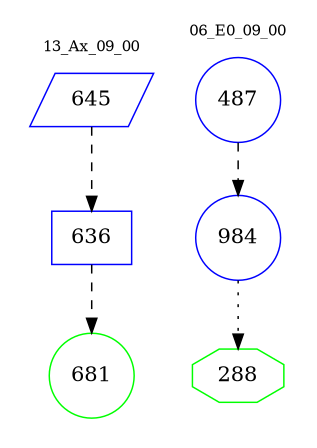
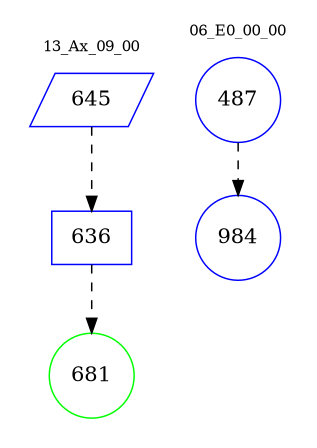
cluster "06_E0_09_00": label "06_E0_09_00" -> "06_E0_00_00"
node "288": removed
